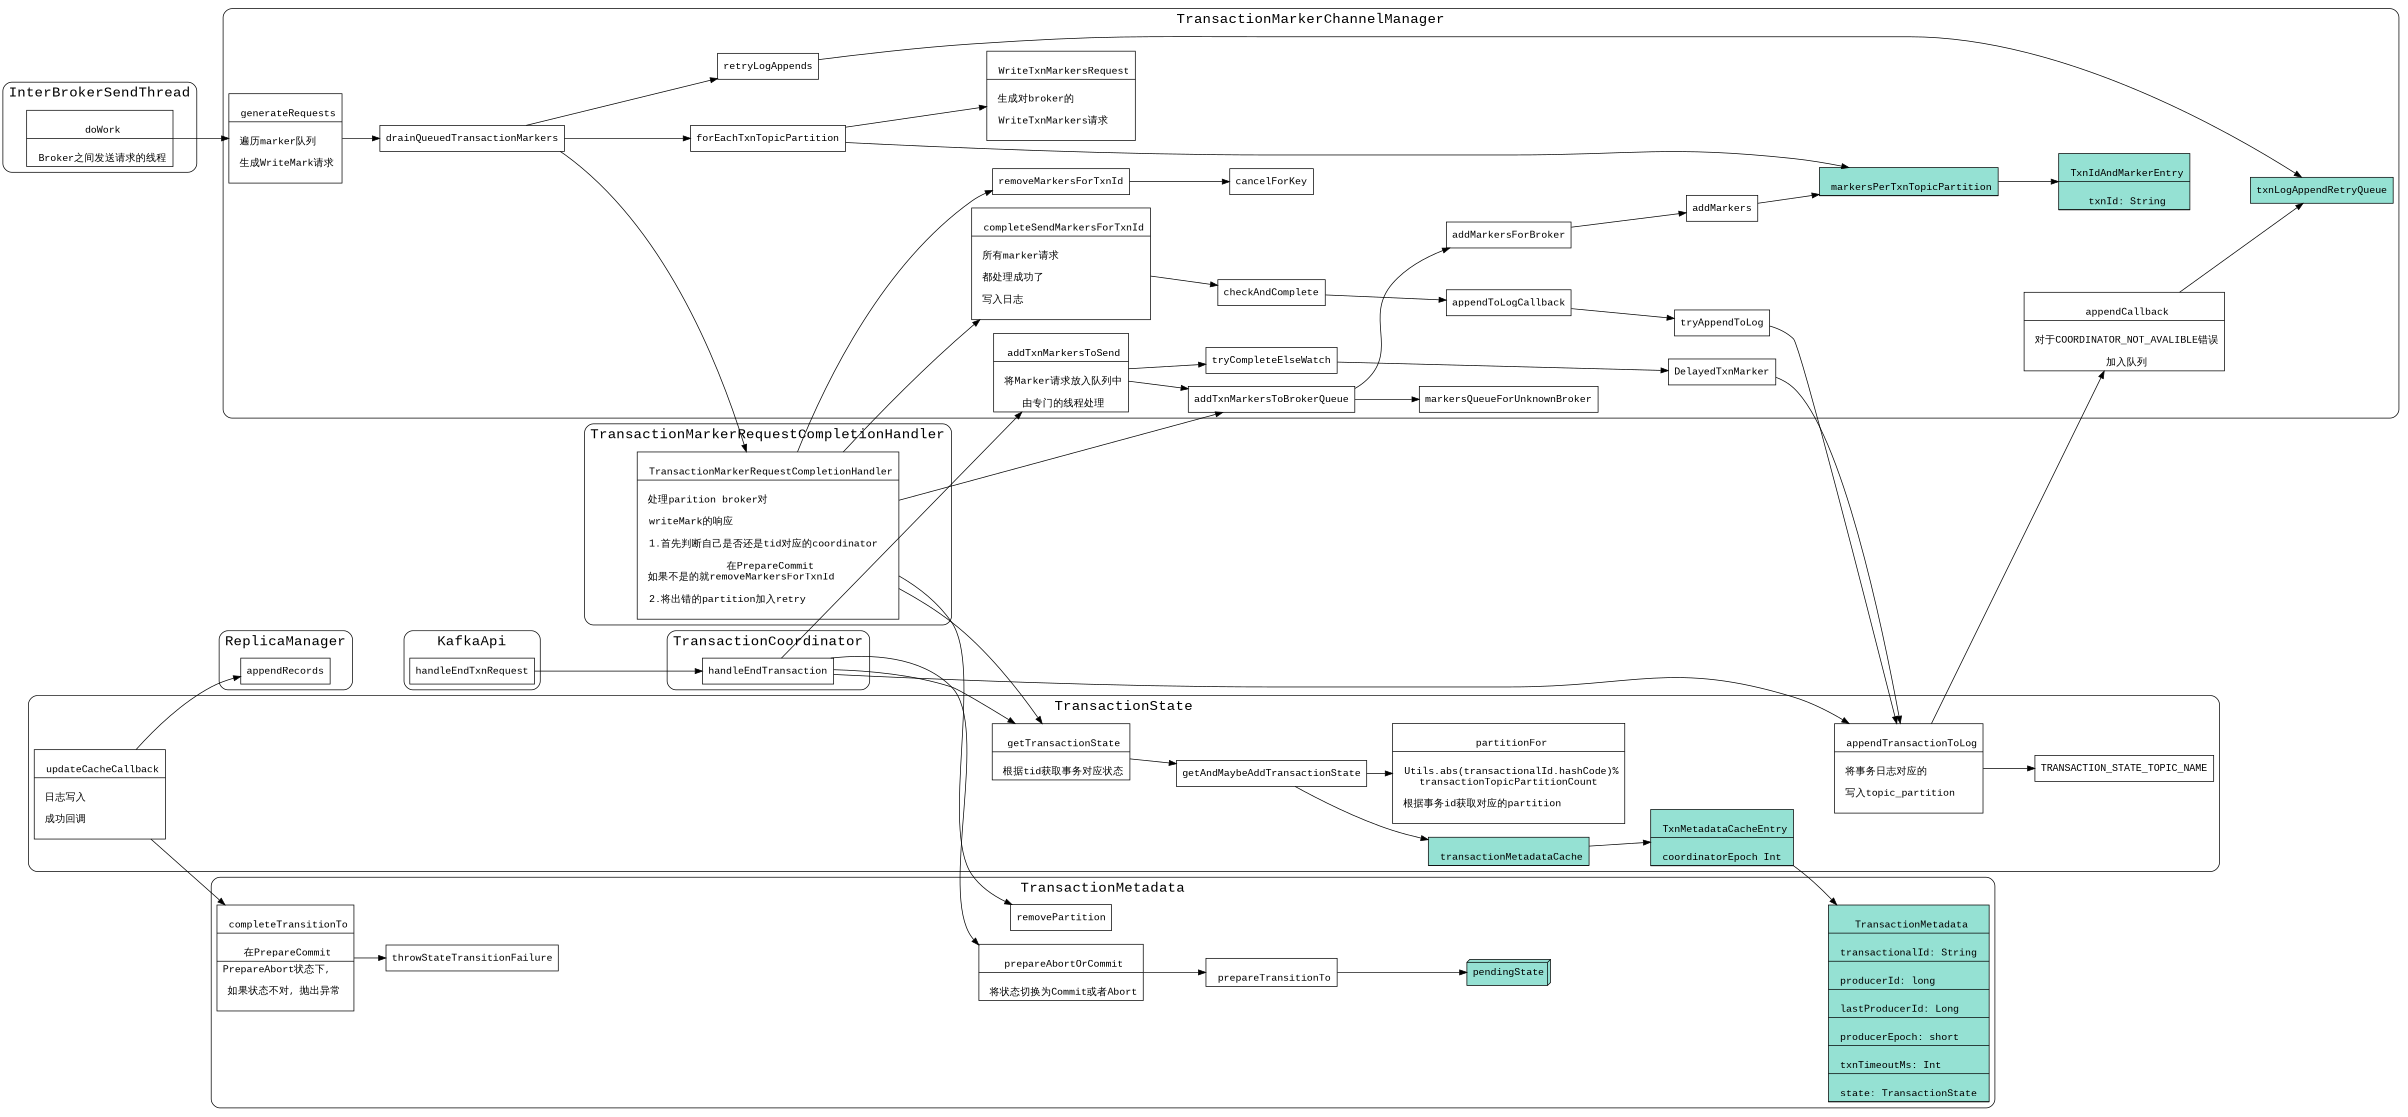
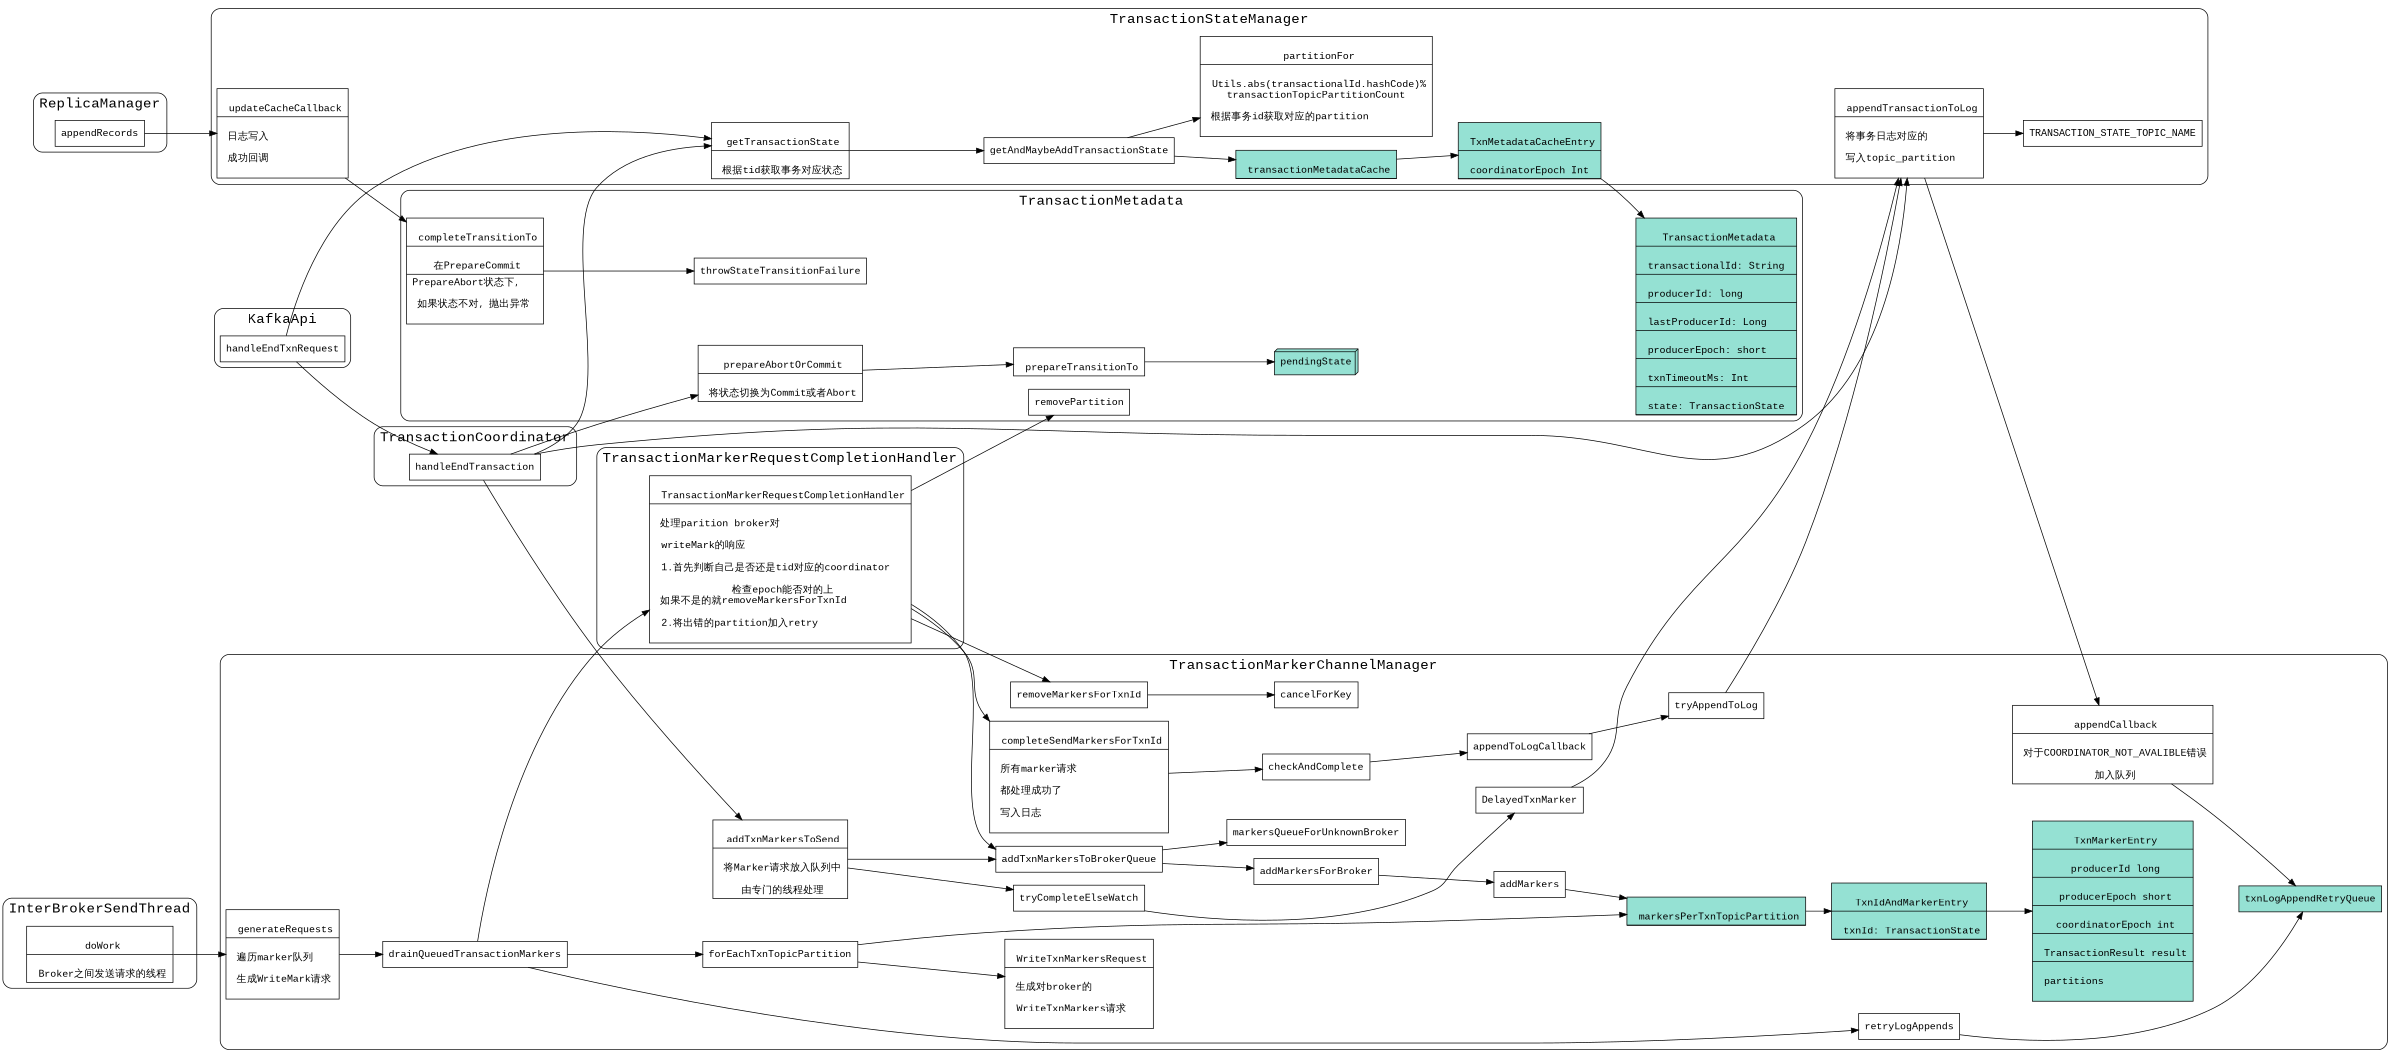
node "TxnIdAndMarkerEntry": text "txnId: String" -> "txnId: TransactionState"
node "TransactionMarkerRequestCompletionHandler": text "在PrepareCommit" -> "检查epoch能否对的上"
edge "TransactionMarkerRequestCompletionHandler" -> "getTransactionState": now "handleEndTxnRequest" -> "getTransactionState"
cluster "TransactionState": label "TransactionState" -> "TransactionStateManager"
edge "updateCacheCallback" -> "appendRecords": reversed
node "TxnMarkerEntry": added
